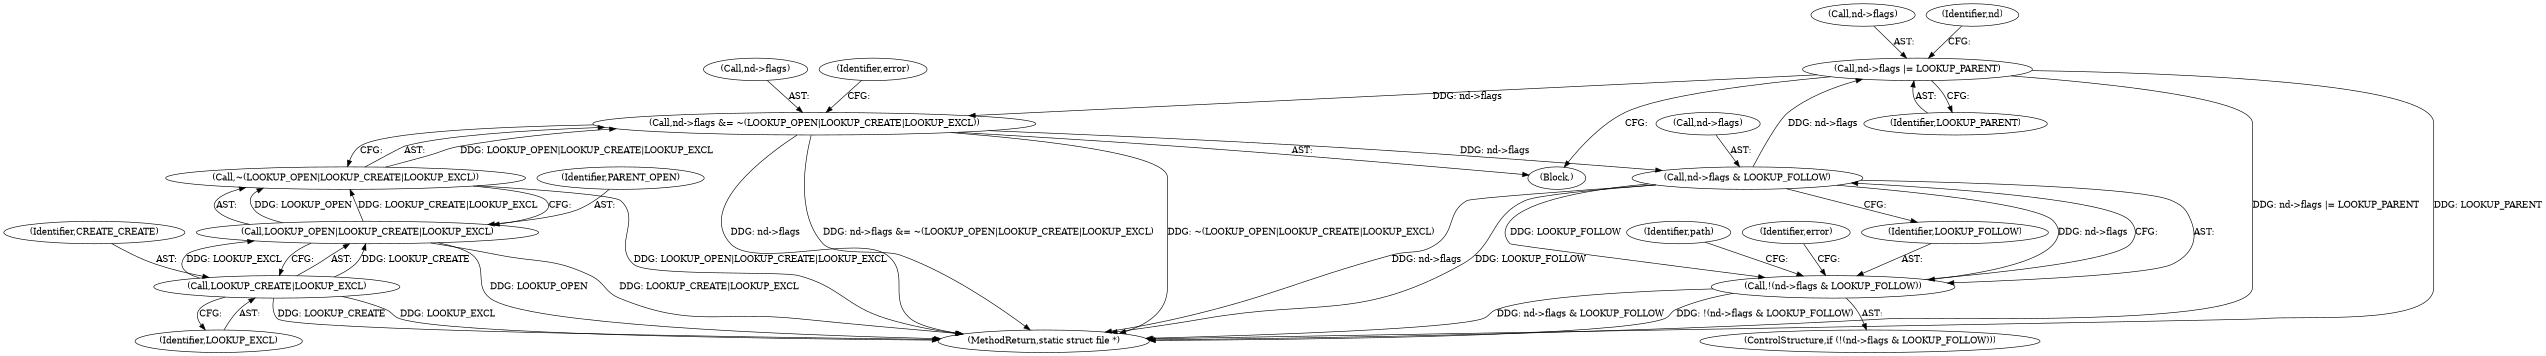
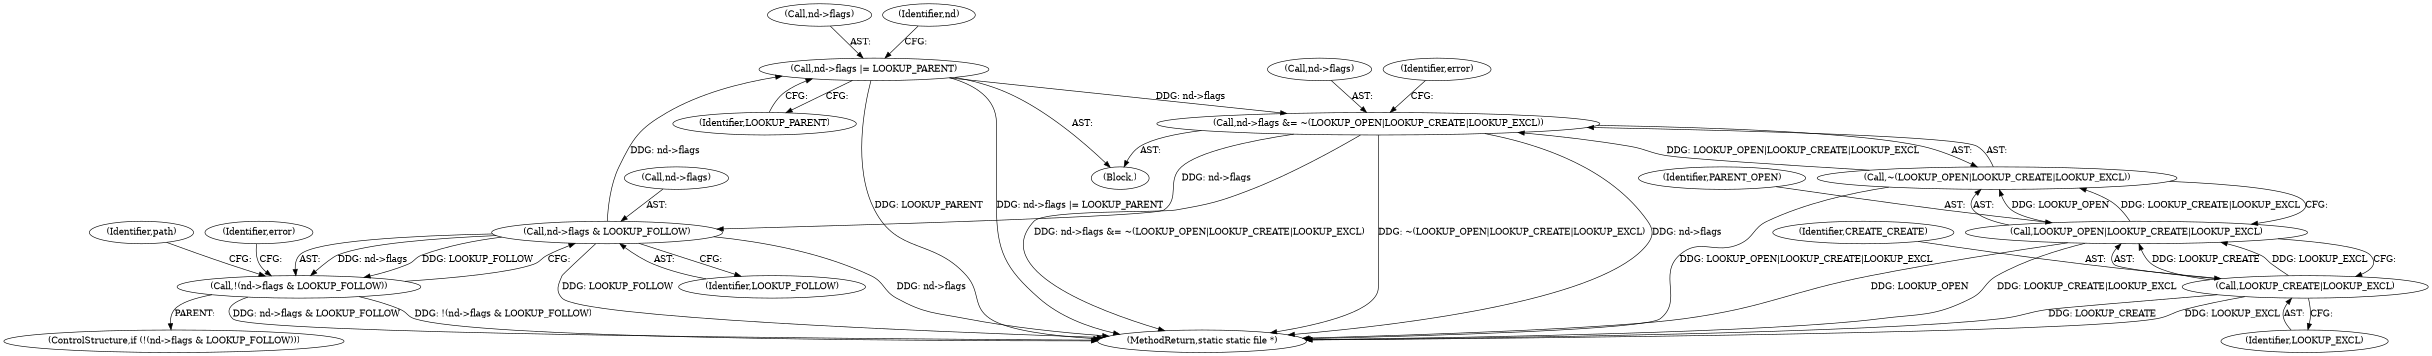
edge "(Identifier,LOOKUP_PARENT)" -> "(Call,nd->flags |= LOOKUP_PARENT)": label "AST: " -> "CFG: "
edge "(Call,nd->flags |= LOOKUP_PARENT)" -> "(Block,)": label "CFG: " -> "AST: "
edge "(Call,nd->flags &= ~(LOOKUP_OPEN|LOOKUP_CREATE|LOOKUP_EXCL))" -> "(Call,~(LOOKUP_OPEN|LOOKUP_CREATE|LOOKUP_EXCL))": label "CFG: " -> "AST: "
edge "(Identifier,LOOKUP_FOLLOW)" -> "(Call,!(nd->flags & LOOKUP_FOLLOW))": now "(Identifier,LOOKUP_FOLLOW)" -> "(Call,nd->flags & LOOKUP_FOLLOW)"
edge "(Call,!(nd->flags & LOOKUP_FOLLOW))" -> "(ControlStructure,if (!(nd->flags & LOOKUP_FOLLOW)))": label "AST: " -> "PARENT: "
node "(MethodReturn,static struct file *)": label "(MethodReturn,static struct file *)" -> "(MethodReturn,static static file *)"
